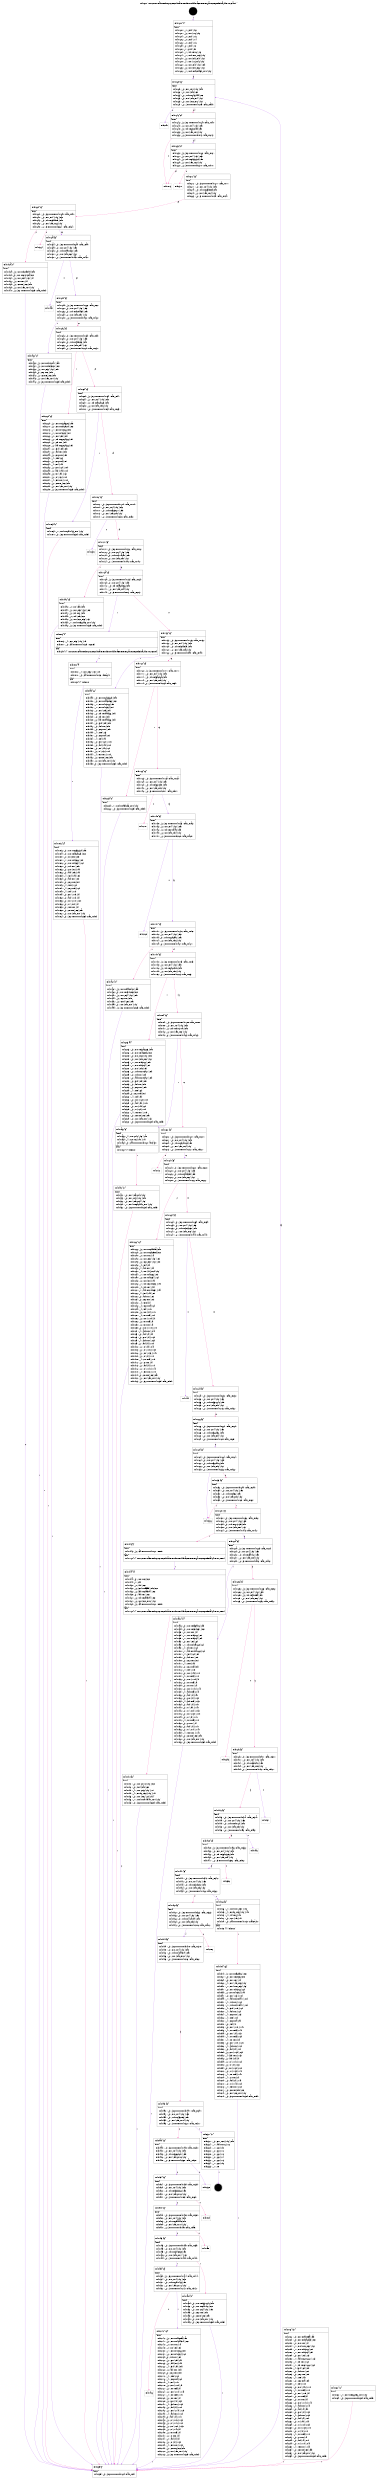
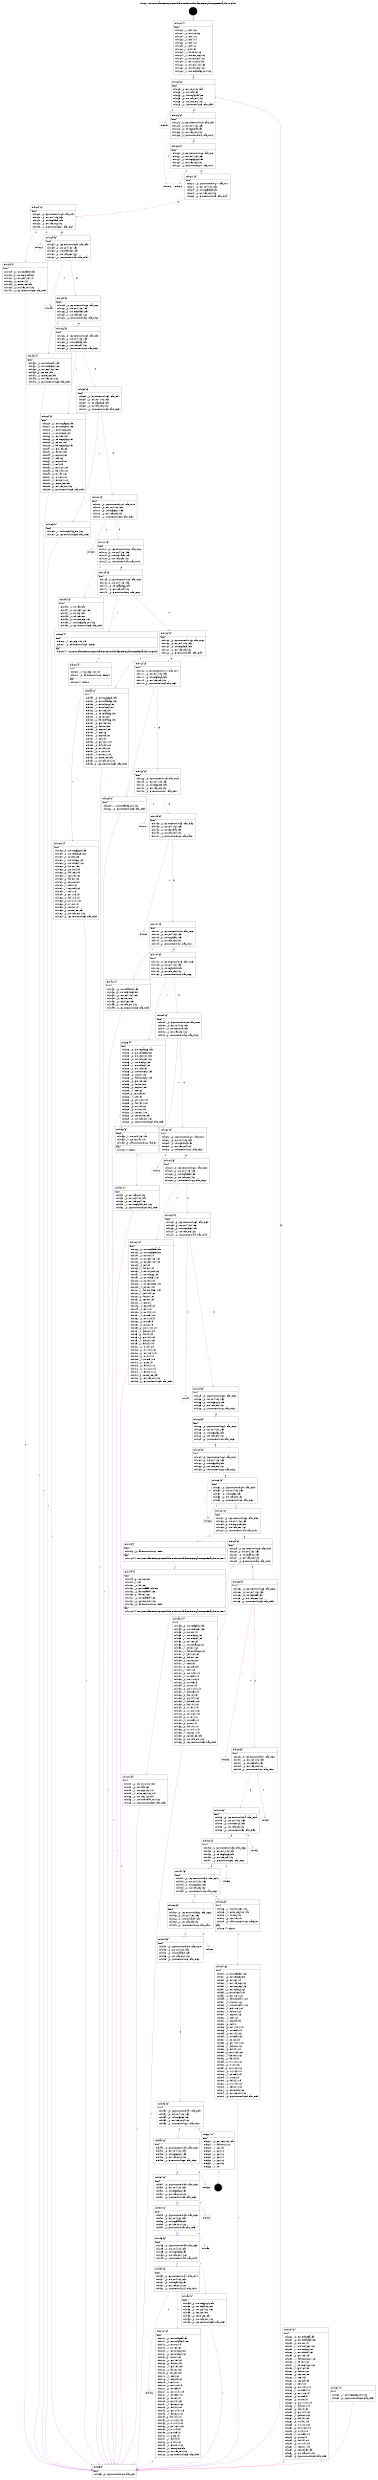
edge "0x40165c [22]" -> "0x401e75": now "0x40165c [22]" -> "0x401672 [25]"
